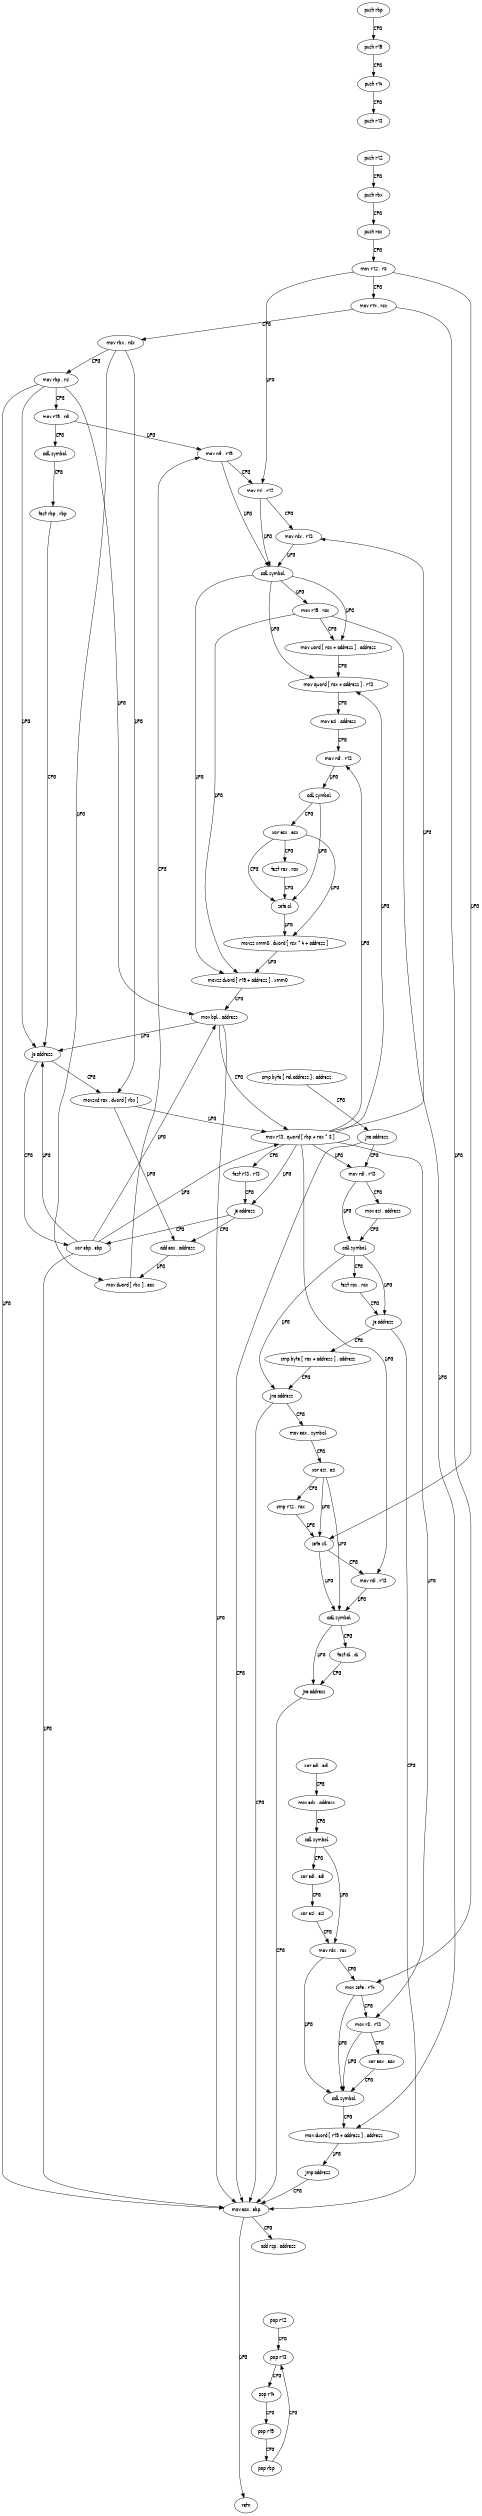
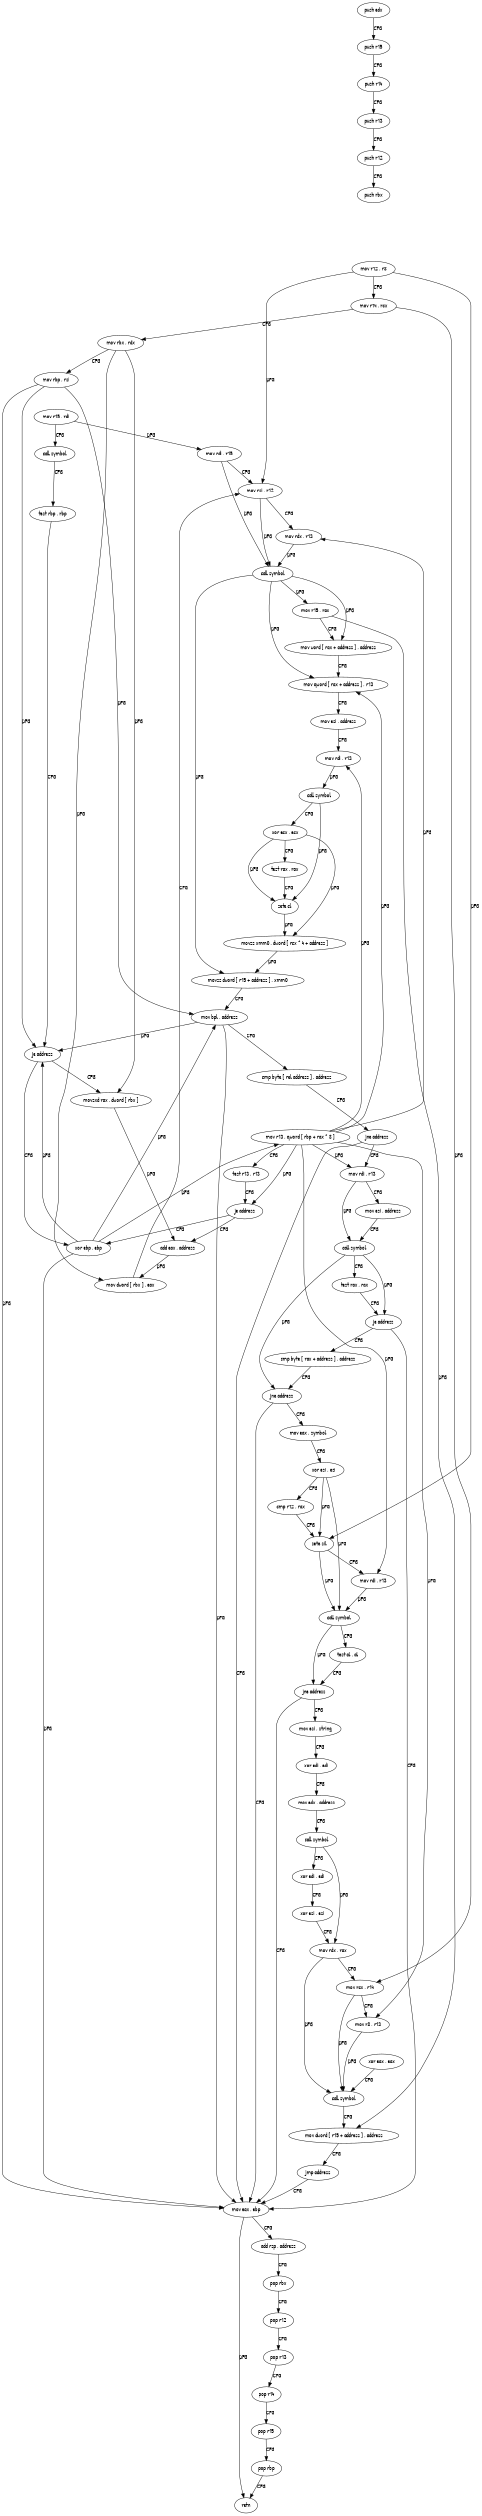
node "push rbp": label "push rbp" -> "push edx"
edge "push r13" -> "push r12": added, label "CFG"
node "push rax": removed
edge "mov rbp , rsi" -> "mov r15 , rdi": removed, label "CFG"
edge "mov r15 , rax" -> "movss dword [ r15 + address ] , xmm0": removed, label "DFG"
edge "mov dword [ rbx ] , eax" -> "mov rdi , r15": now "mov dword [ rbx ] , eax" -> "mov rsi , r12"
edge "xor ecx , ecx" -> "sete cl": label "CFG" -> "DFG"
edge "mov bpl , address" -> "mov r13 , qword [ rbp + rax * 8 ]": now "mov bpl , address" -> "cmp byte [ rel address ] , address"
edge "movsxd rax , dword [ rbx ]" -> "mov r13 , qword [ rbp + rax * 8 ]": removed, label "DFG"
edge "cmp r12 , rax" -> "sete sil": label "DFG" -> "CFG"
node "mov esi , string": added
node "mov sete , r14": label "mov sete , r14" -> "mov rcx , r14"
edge "mov r8 , r13" -> "xor eax , eax": removed, label "CFG"
edge "mov dword [ r15 + address ] , address" -> "jmp address": label "DFG" -> "CFG"
node "pop rbx": added
edge "pop rbp" -> "pop r13": now "pop rbp" -> "retn"
